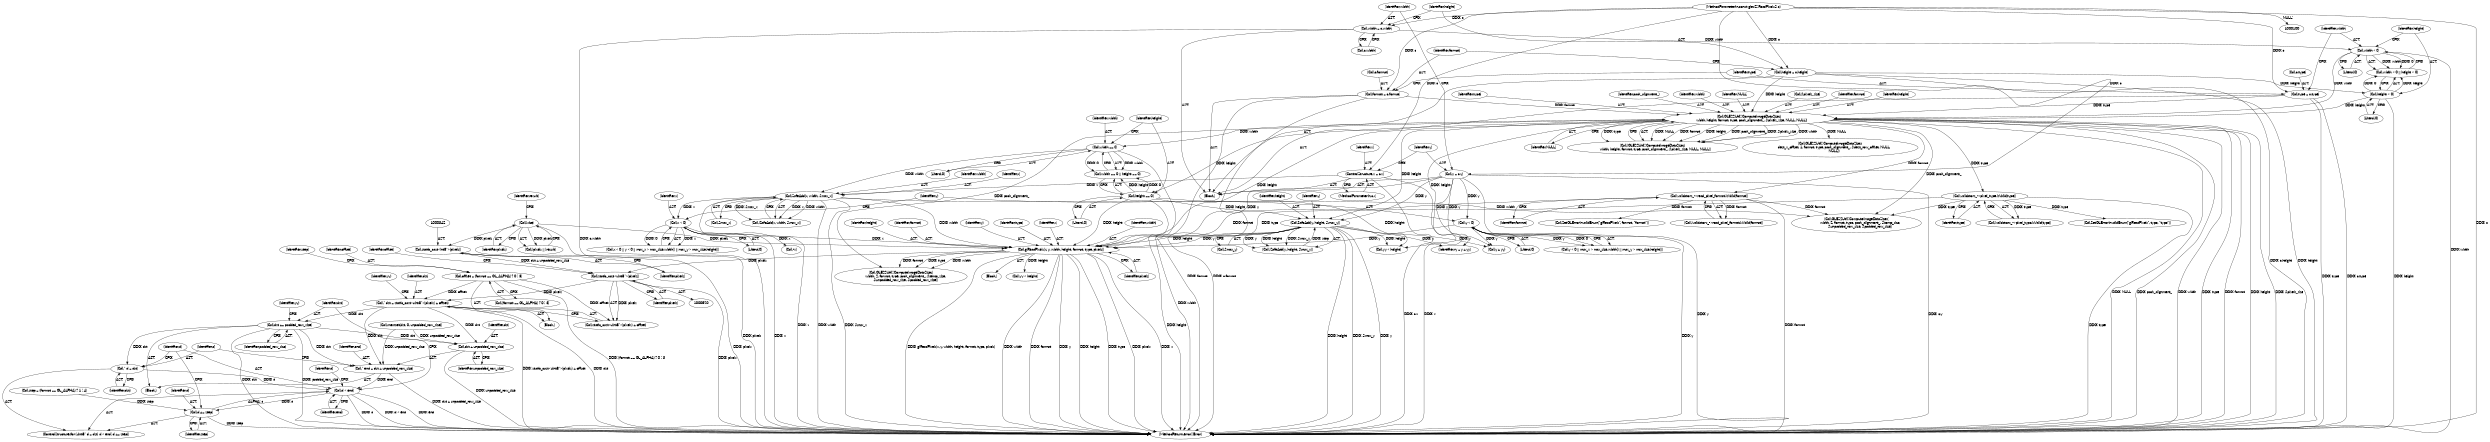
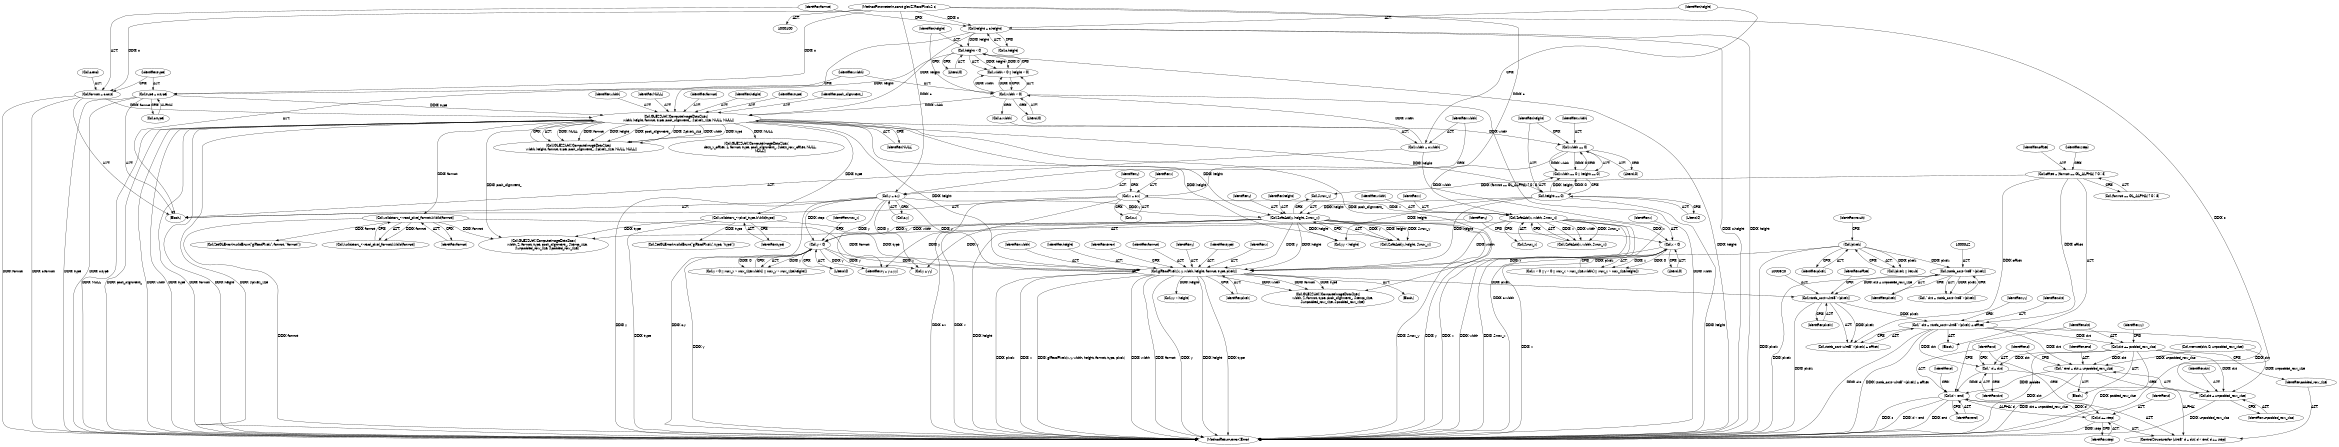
edge "(MethodParameterIn,const gles2::ReadPixels& c)" -> "(Call,width = c.width)": removed, label "DDG: c"
edge "(MethodParameterIn,const gles2::ReadPixels& c)" -> "1000100": label "NULL: " -> "AST: "
edge "(Call,width = c.width)" -> "(Call,c.width)": now "(Call,width < 0)" -> "(Call,c.width)"
edge "(Call,c.width)" -> "(Call,width = c.width)": label "CFG: " -> "AST: "
node "(Call,c.height)": added
node "(Call,c.format)": label "(Call,c.format)" -> "(Call,c.end)"
edge "(Call,c.type)" -> "(Call,type = c.type)": label "AST: " -> "ALPHA: "
node "(Call,format = c.format)": label "(Call,format = c.format)" -> "(Call,format = c.cast)"
node "(Call,&pixels_size)": removed
edge "(Call,type = c.type)" -> "(Call,c.type)": added, label "CFG:"
node "(ControlStructure,x = c.x)": label "(ControlStructure,x = c.x)" -> "(Call,x = c.x)"
node "(MethodParameterIn,c.x)": label "(MethodParameterIn,c.x)" -> "(Call,c.x)"
edge "(Call,y = c.y)" -> "(Call,y < 0)": label "DDG: y" -> "DDG: step"
node "(Identifier,max_x)": added
node "(Call,c.y)": added
node "(Call,!size)": label "(Call,!size)" -> "(Call,!pixels)"
edge "(Call,SafeAdd(y, height, &max_y))" -> "(Call,y < 0)": added, label "DDG: y"
node "(Call,!validators_->pixel_type.IsValid(type))": removed
edge "(Call,!SafeAdd(y, height, &max_y))" -> "(Call,SafeAdd(y, height, &max_y))": label "DDG: step" -> "CFG: "
node "(Identifier,error)": added
node "(Call,-x)": removed
edge "(Call,y < 0)" -> "(Identifier,ry = y + yy)": added, label "DDG: y"
edge "(Call,width == 0)" -> "(MethodReturn,error::Error)": removed, label "DDG: width"
edge "(Call,static_cast<uint8*>(pixels))" -> "1000520": reversed
node "(Call,* dst = static_cast<int8*>(pixels))": added
edge "(Identifier,padded_row_size)" -> "(Call,dst += padded_row_size)": now "(Identifier,padded_row_size)" -> "(ControlStructure,for (uint8* d = dst; d < end; d += step))"
edge "(Call,* dst = static_cast<uint8*>(pixels) + offset)" -> "(Call,* d = dst)": added, label "DDG: dst"
edge "(Call,* end = dst + unpadded_row_size)" -> "(Call,d < end)": label "DDG: end" -> "DDG: padded"
edge "(Call,* end = dst + unpadded_row_size)" -> "(Call,dst + unpadded_row_size)": added, label "CFG:"
node "(Call,step = (format == GL_ALPHA) ? 1 : 4)": removed
edge "(Call,* d = dst)" -> "(ControlStructure,for (uint8* d = dst; d < end; d += step))": label "AST: " -> "ALPHA: "
edge "(Call,d += step)" -> "(Call,d < end)": label "ALPHA: d" -> "DDG: d"
edge "(Call,d < end)" -> "(Call,d += step)": label "DDG: d" -> "ALPHA: d"
edge "(Call,offset = (format == GL_ALPHA) ? 0 : 3)" -> "(MethodReturn,error::Error)": now "(Call,offset = (format == GL_ALPHA) ? 0 : 3)" -> "(Call,&max_y)"
